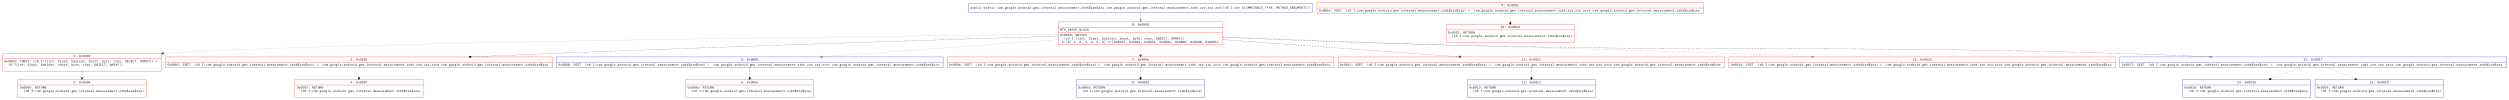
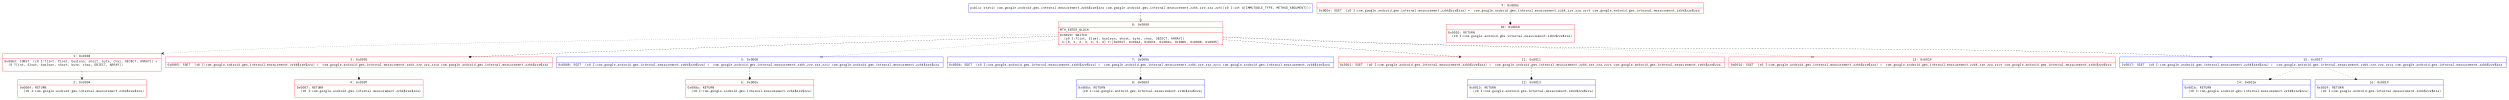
node "7: 0x000b": color red -> blue
